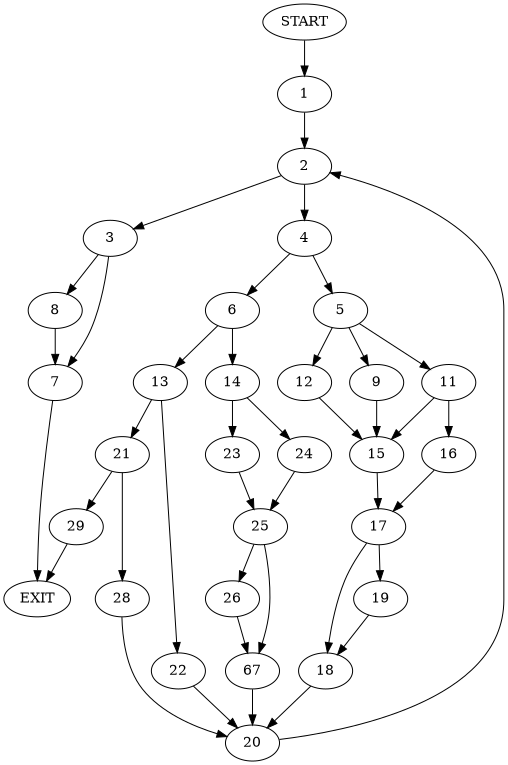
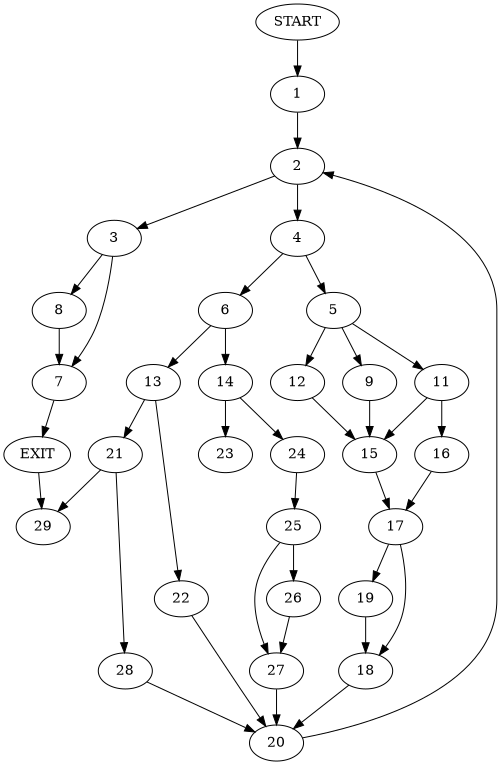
edge "23" -> "25": removed
edge "29" -> "EXIT": reversed
node "67": label "67" -> "27"
